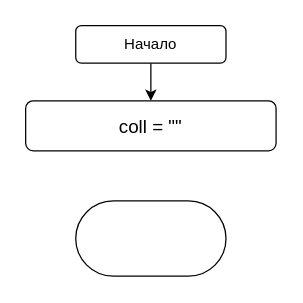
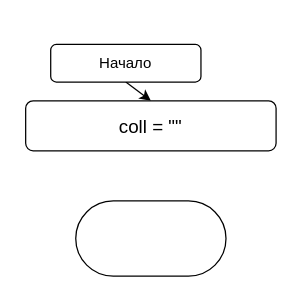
node "Начало": moved (151, 44) -> (126, 63)
